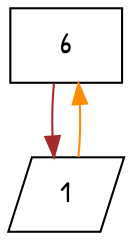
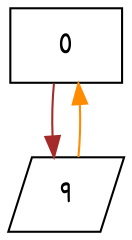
node "6": label "6" -> "0"
node "1": label "1" -> "9"
